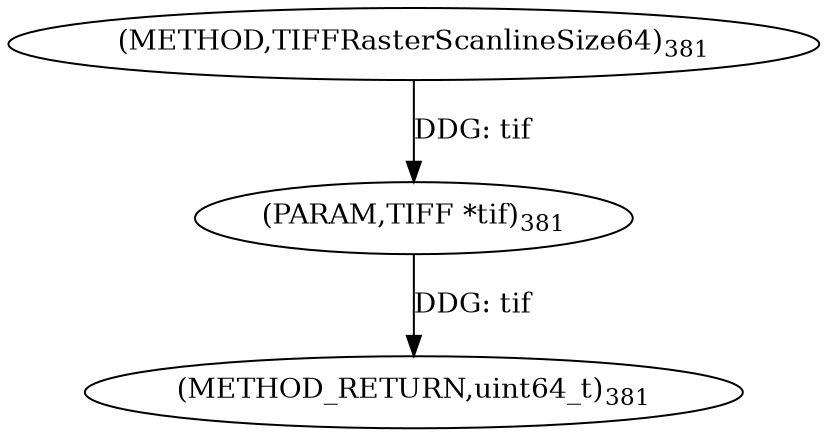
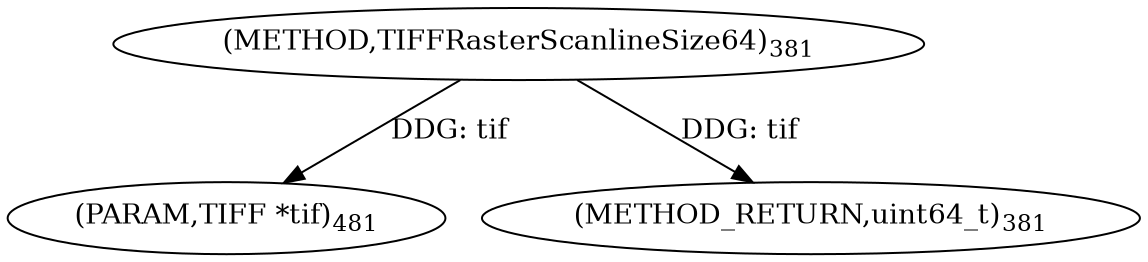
node "(PARAM,TIFF *tif)": text "381" -> "481"
edge "(PARAM,TIFF *tif)" -> "(METHOD_RETURN,uint64_t)": now "(METHOD,TIFFRasterScanlineSize64)" -> "(METHOD_RETURN,uint64_t)"
